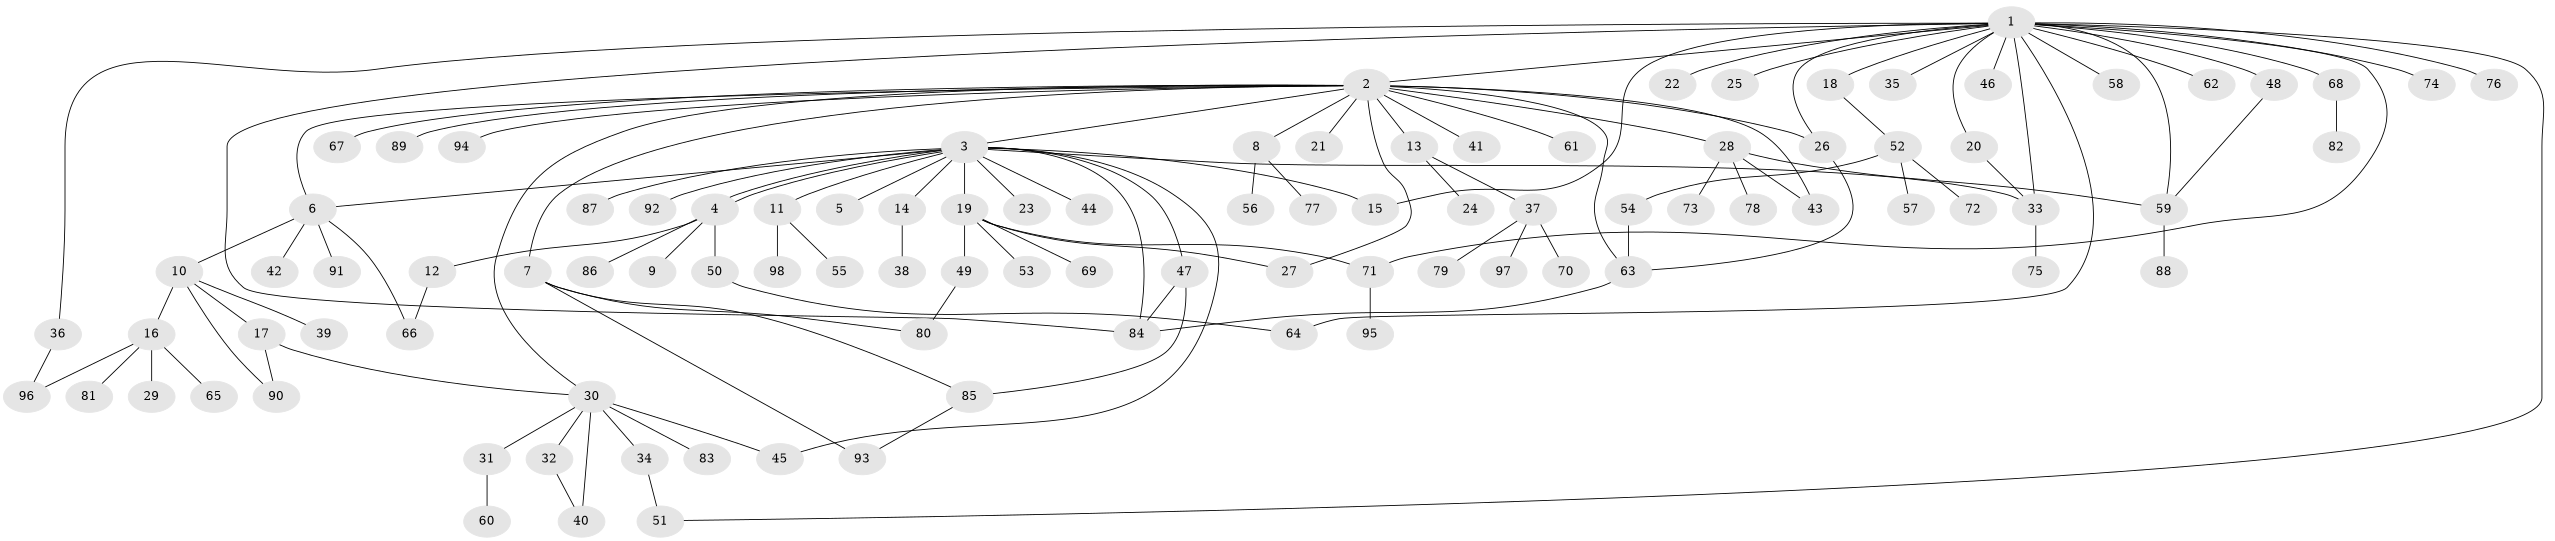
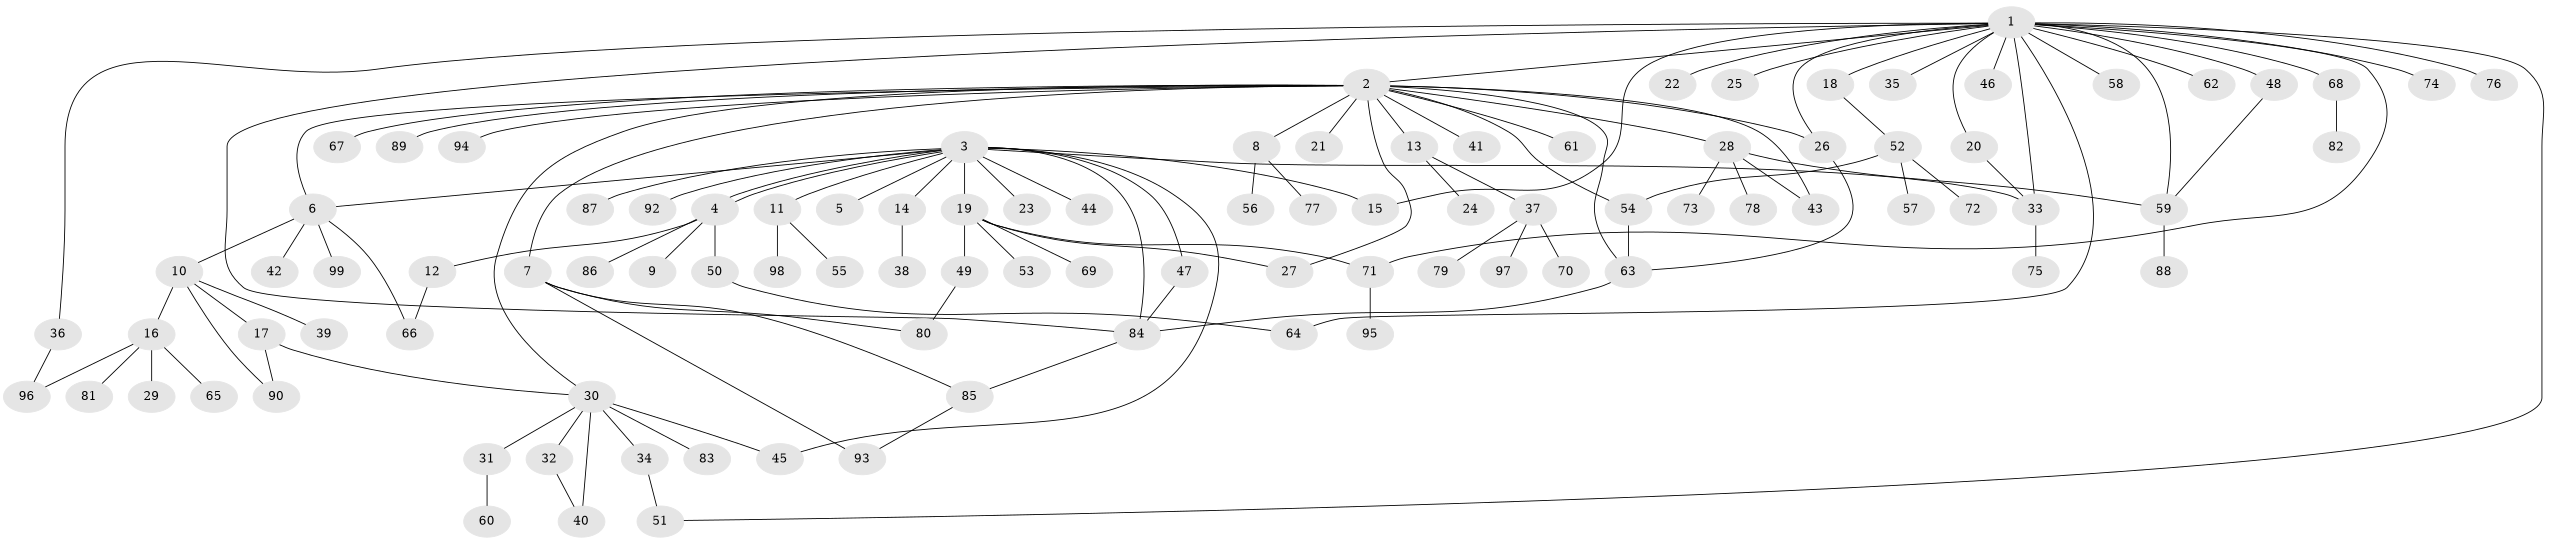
edge "2" -- "3": now "2" -- "54"
node "91": label "91" -> "99"
edge "47" -- "85": now "84" -- "85"
